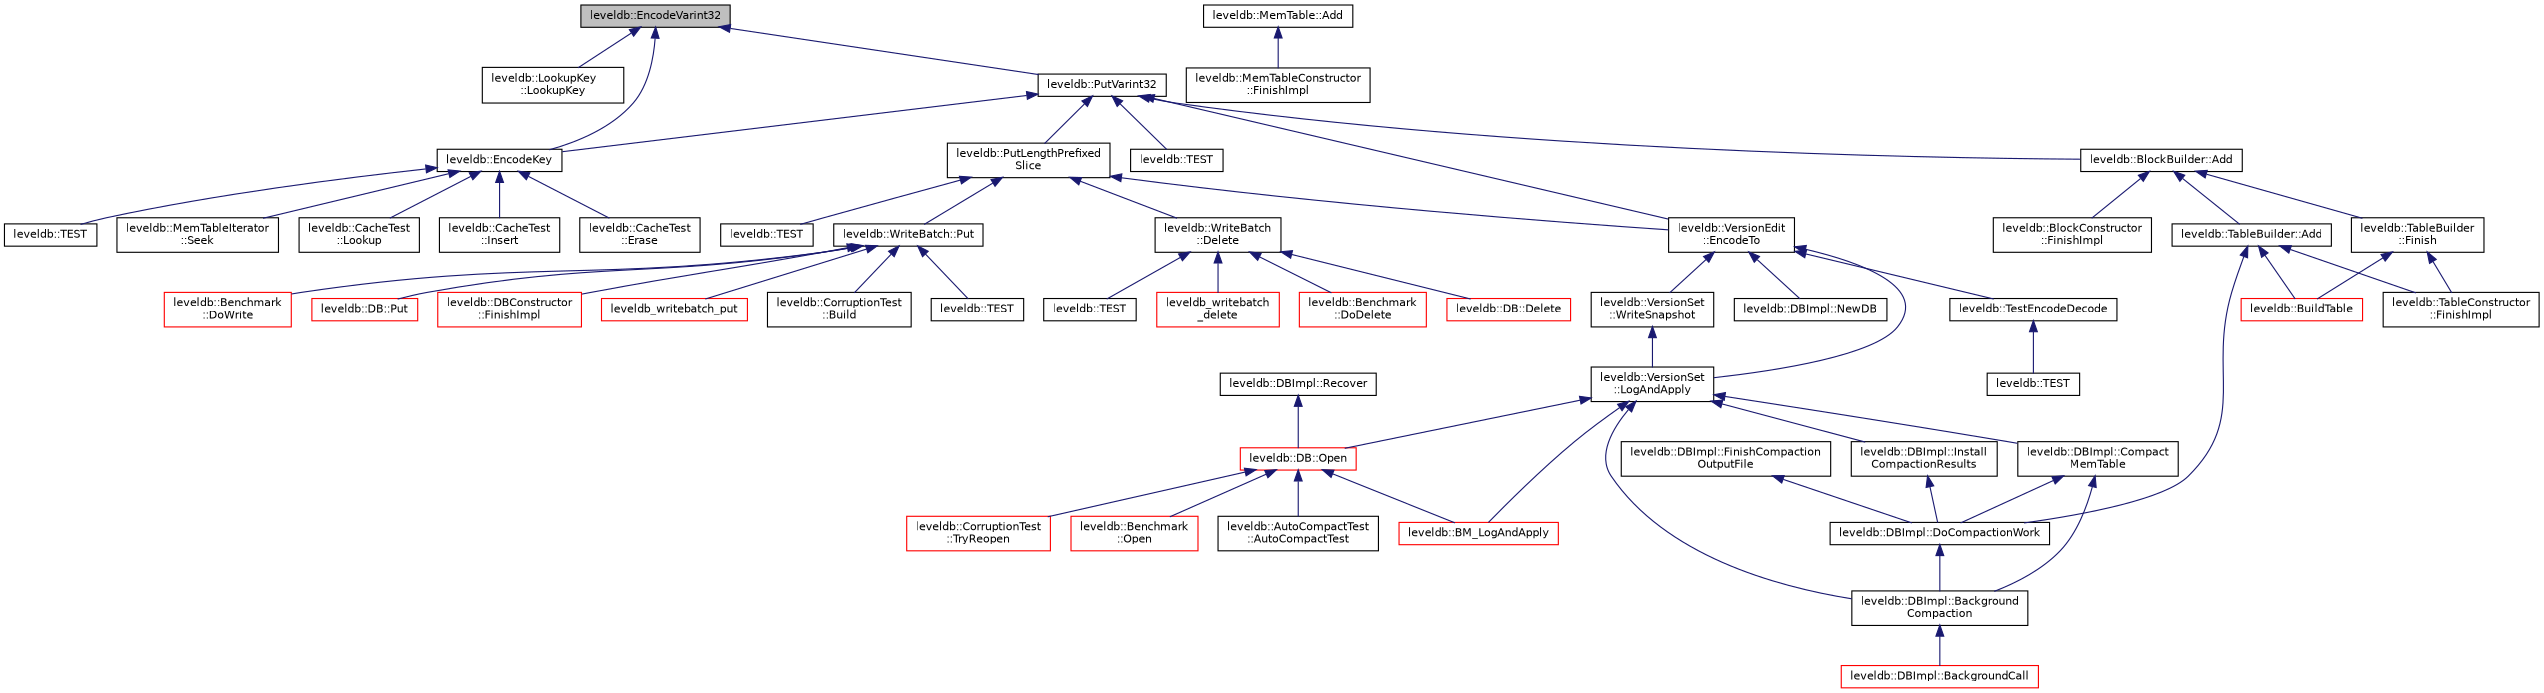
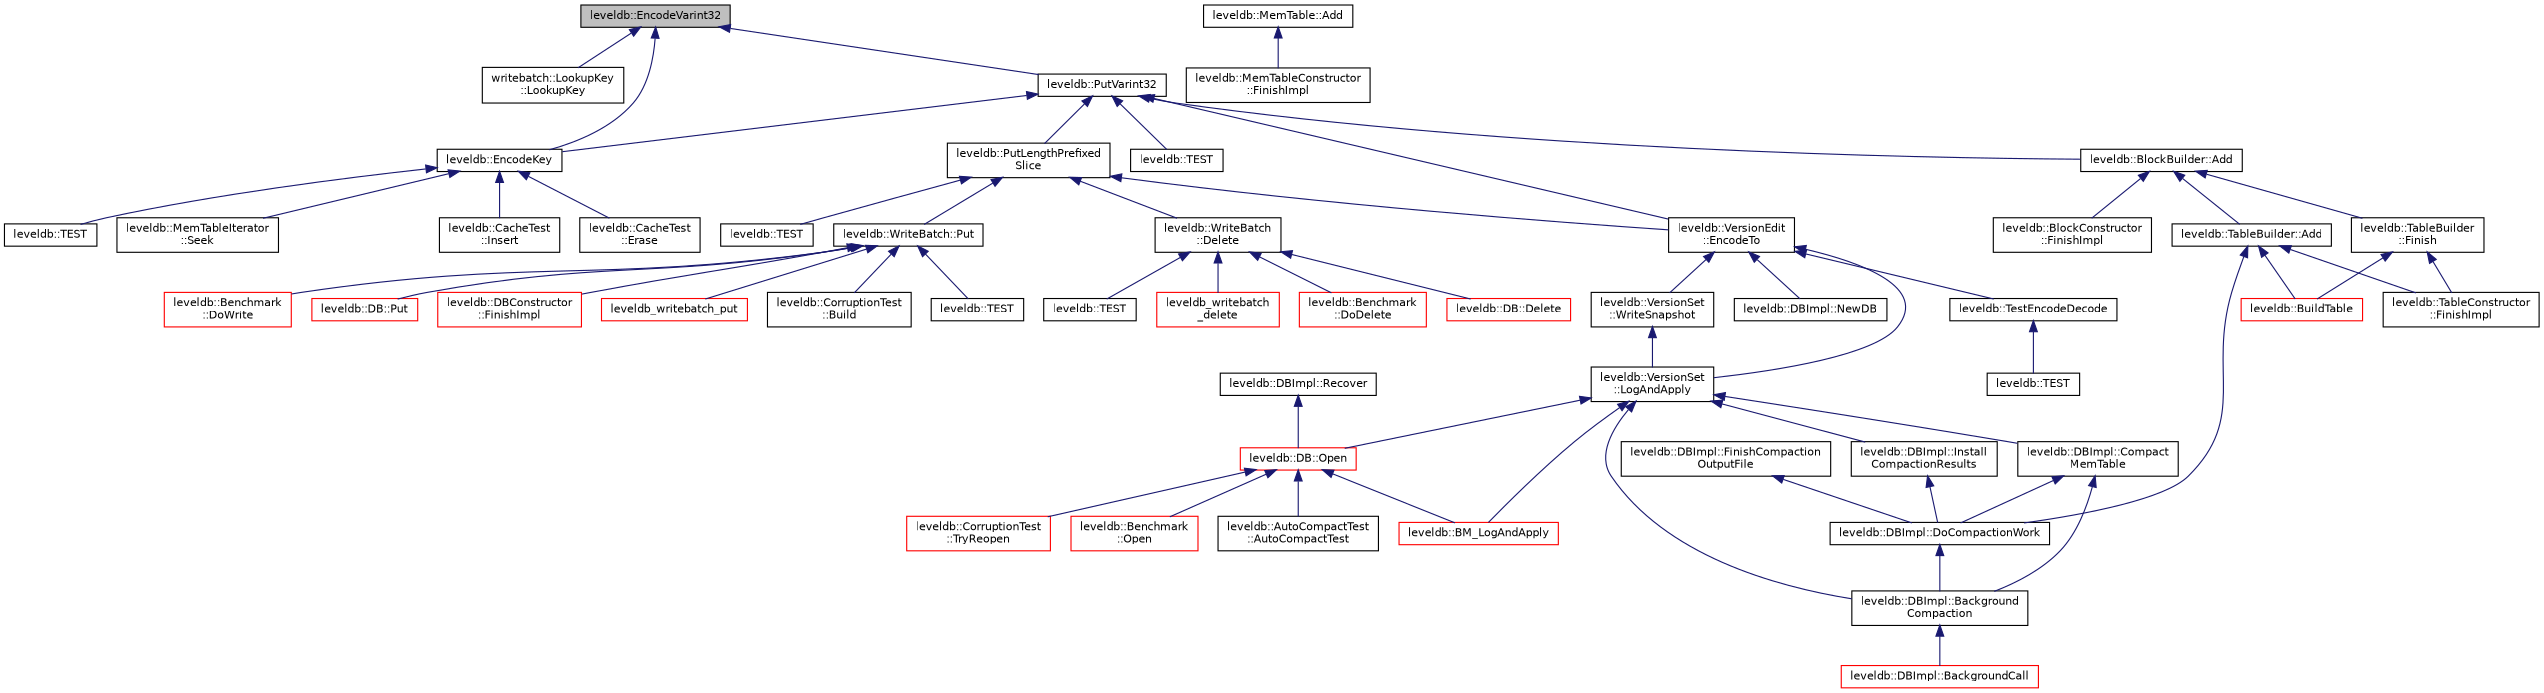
node "leveldb::LookupKey ::LookupKey": label "leveldb::LookupKey ::LookupKey" -> "writebatch::LookupKey ::LookupKey"
node "leveldb::CacheTest ::Lookup": removed
